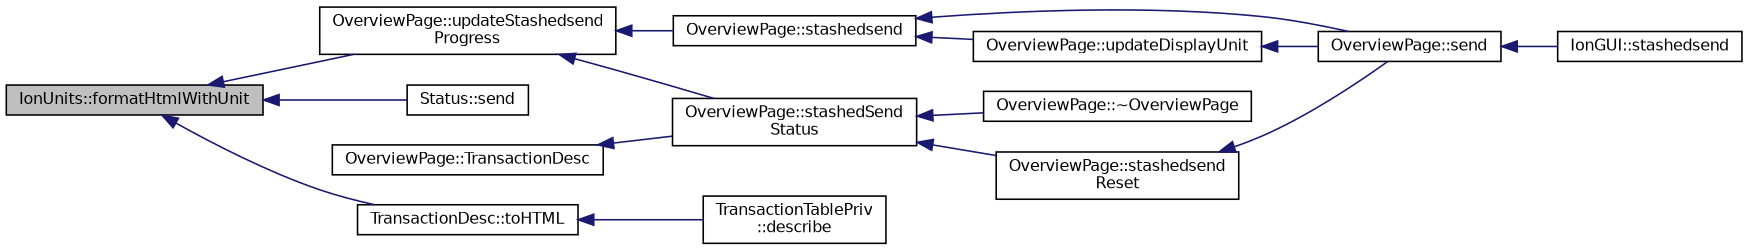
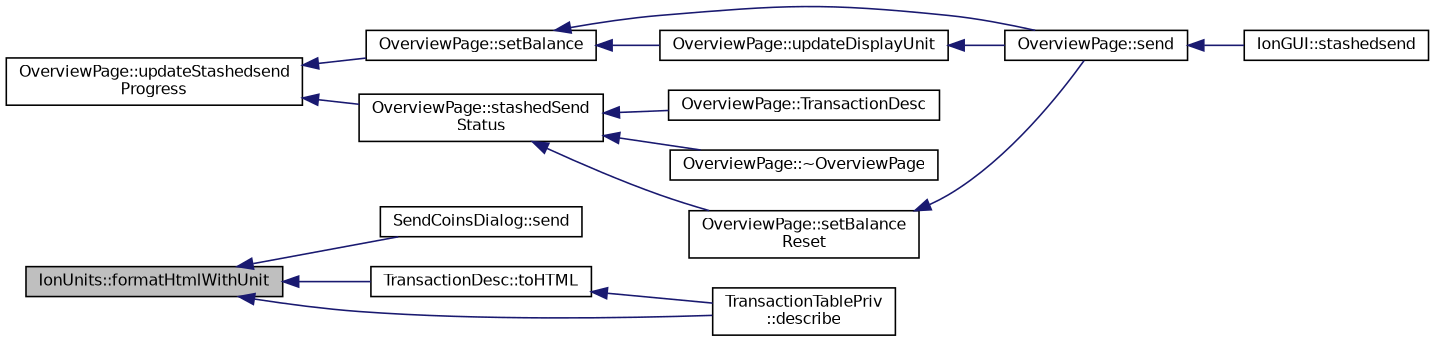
node "OverviewPage::stashedsend": label "OverviewPage::stashedsend" -> "OverviewPage::setBalance"
edge "OverviewPage::updateStashedsend Progress" -> "IonUnits::formatHtmlWithUnit": now "TransactionTablePriv ::describe" -> "IonUnits::formatHtmlWithUnit"
node "Status::send": label "Status::send" -> "SendCoinsDialog::send"
edge "OverviewPage::stashedSend Status" -> "OverviewPage::TransactionDesc": reversed
node "OverviewPage::stashedsend Reset": label "OverviewPage::stashedsend Reset" -> "OverviewPage::setBalance Reset"
